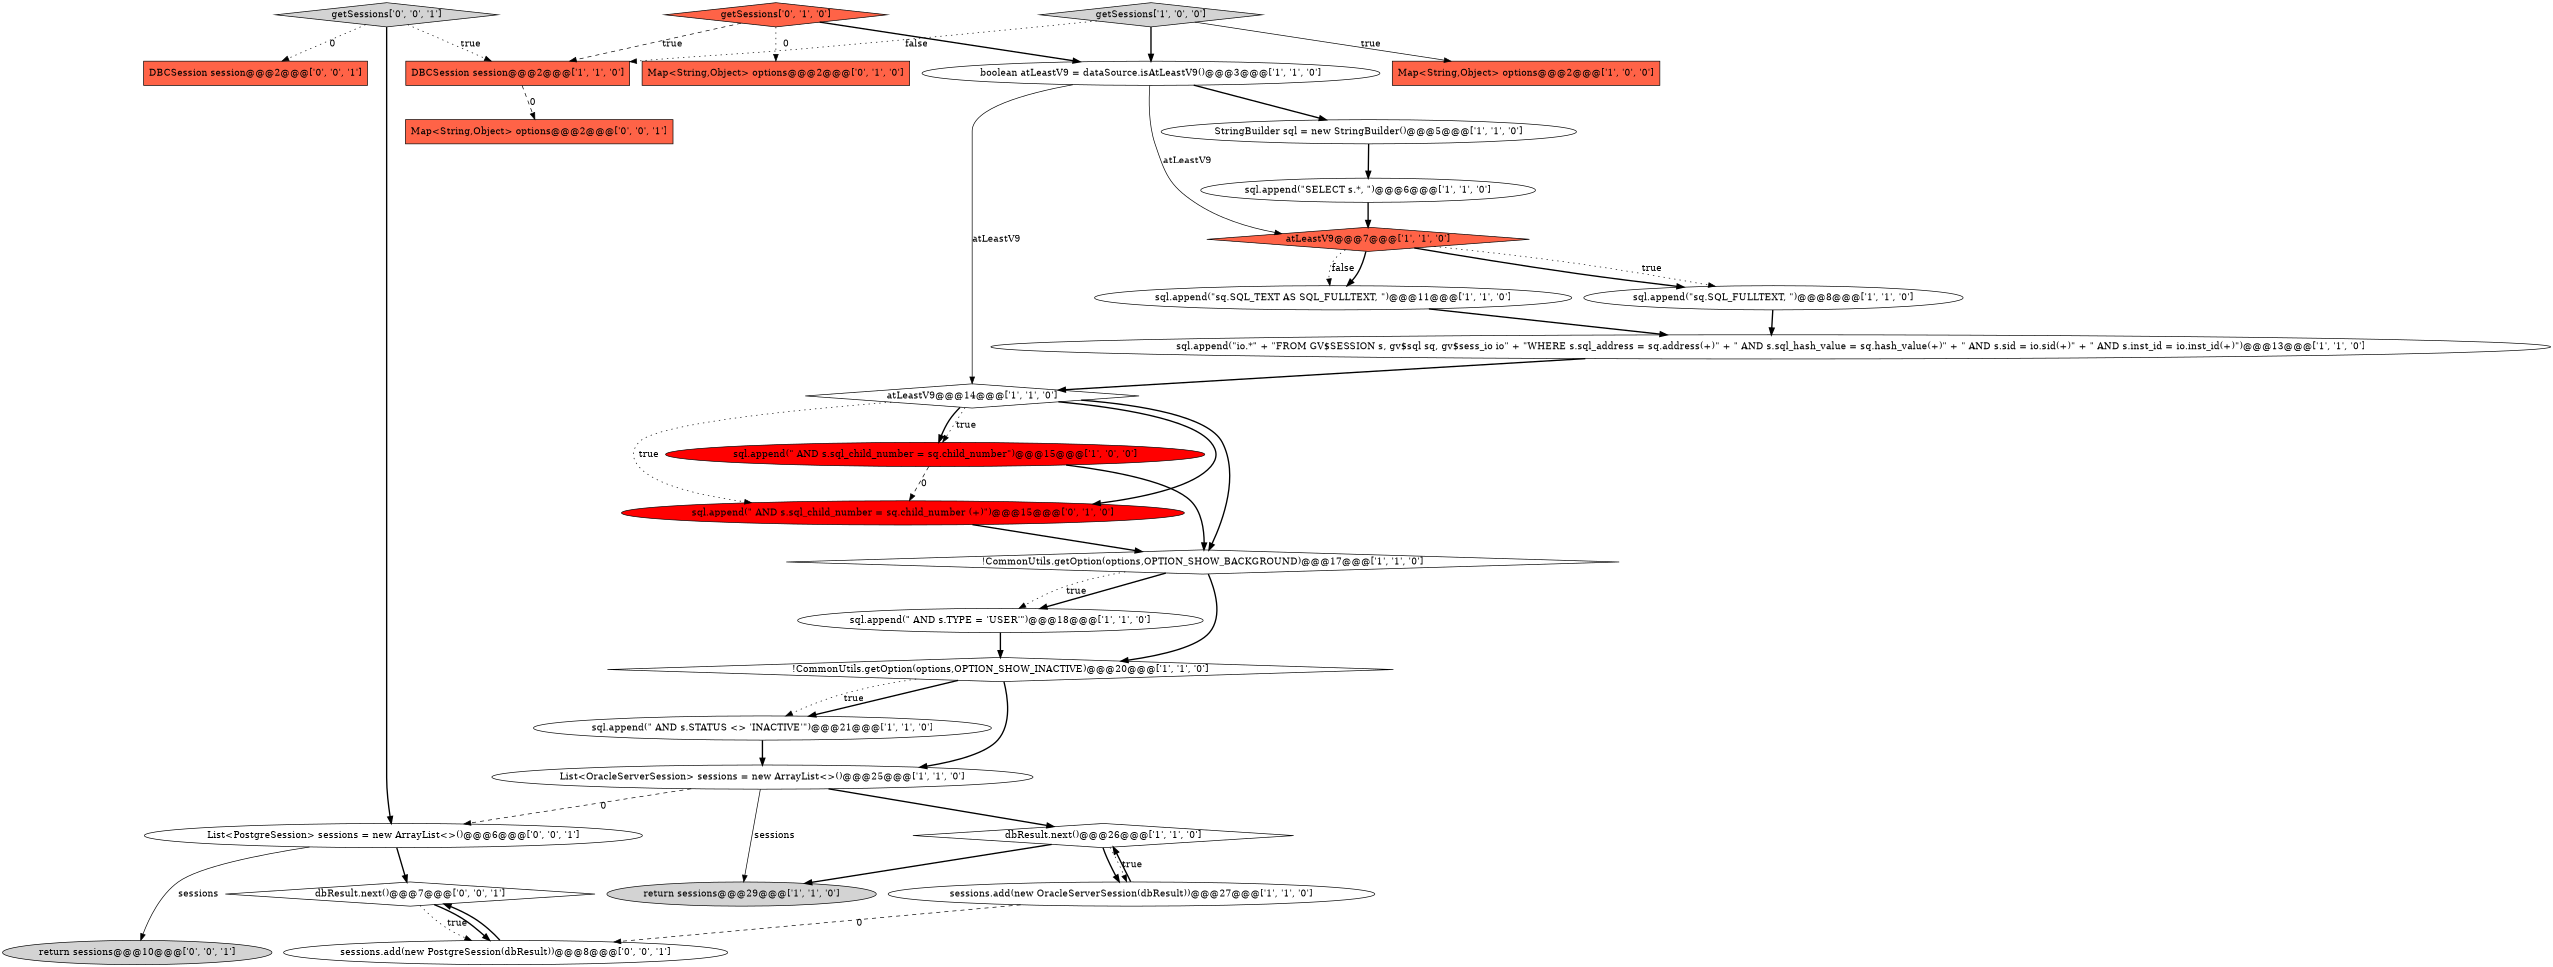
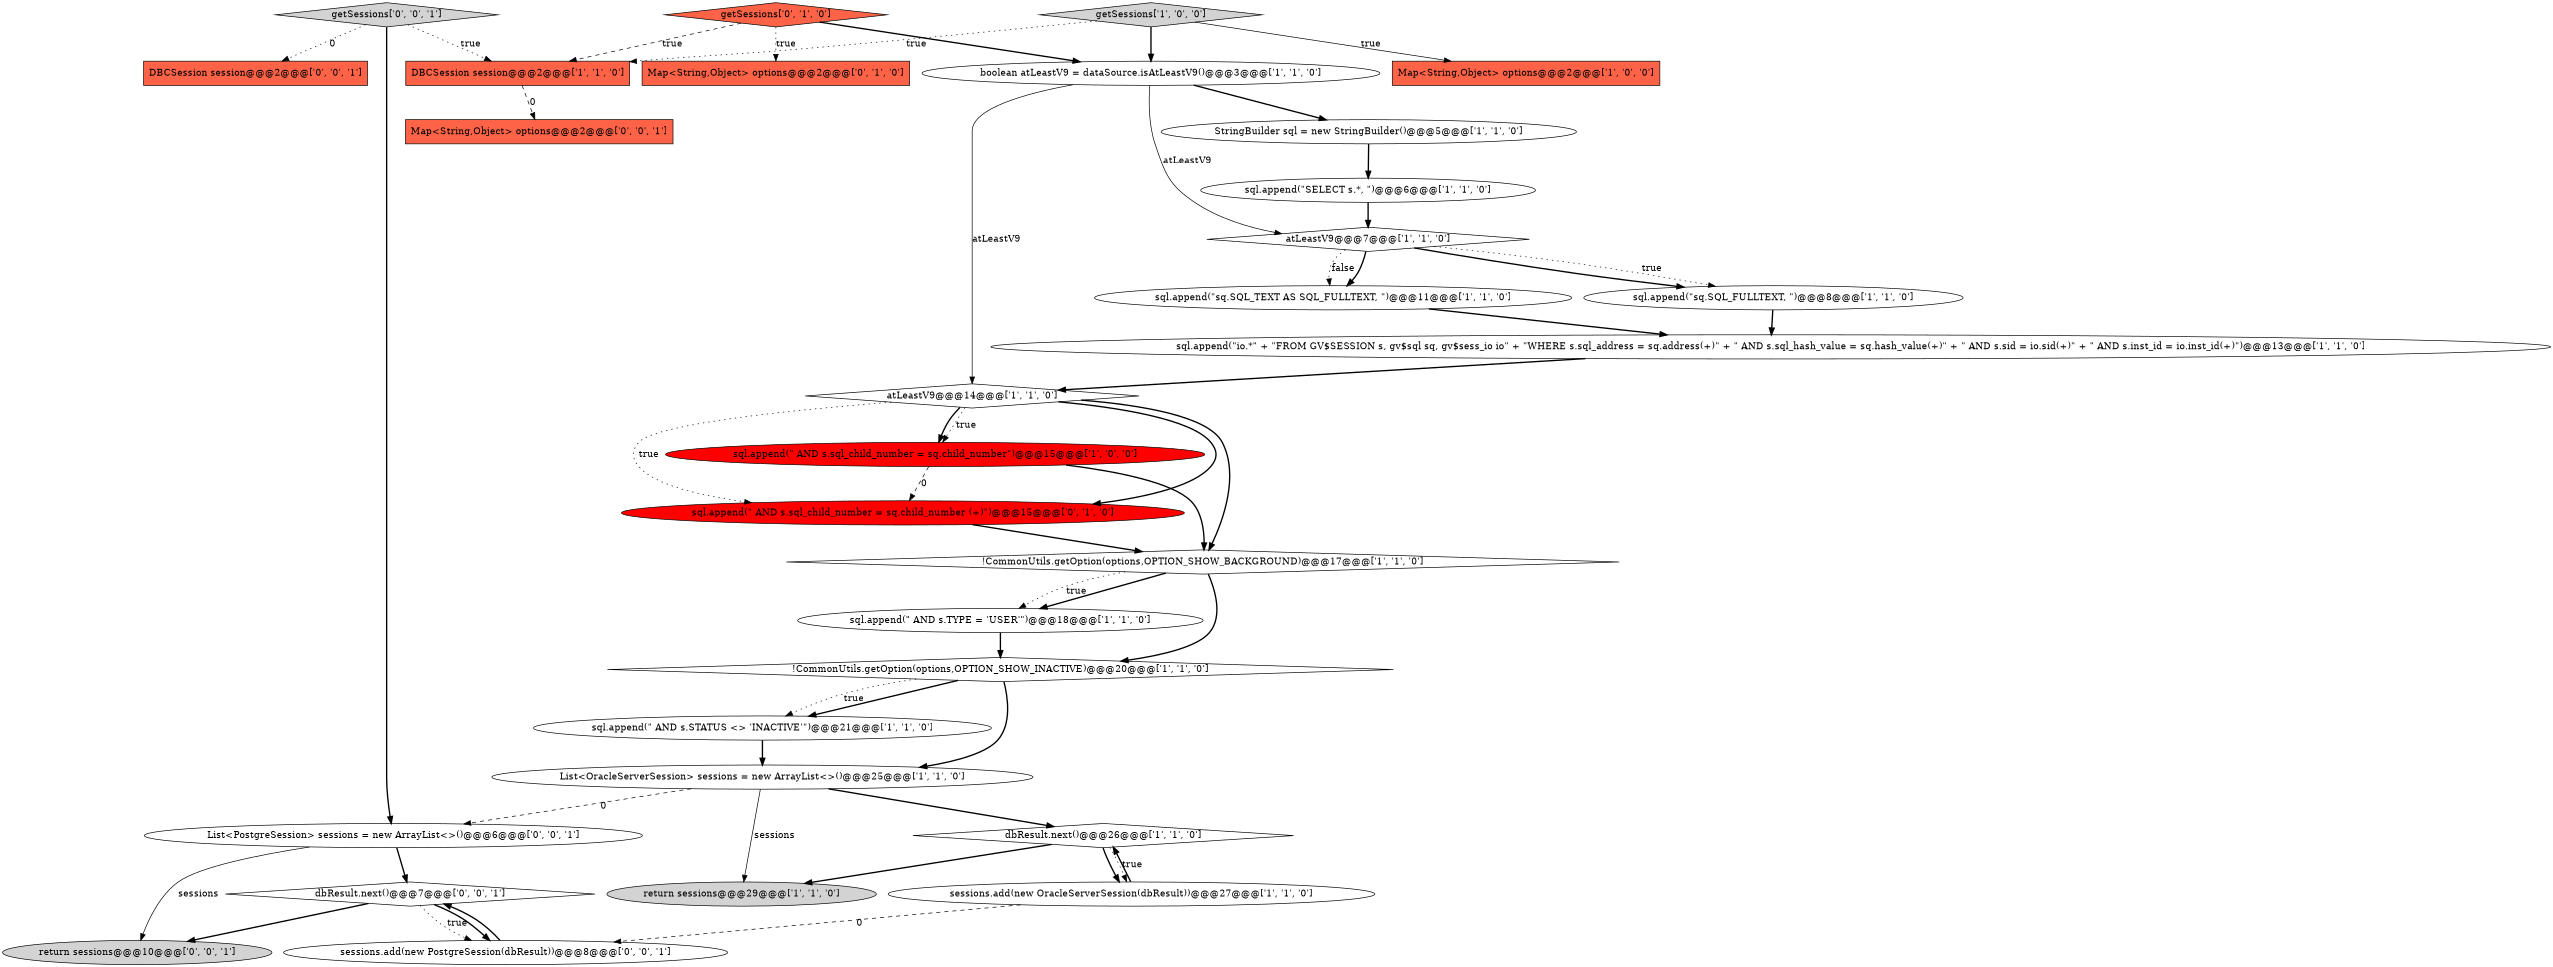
edge "getSessions['0', '1', '0']" -> "Map<String,Object> options@@@2@@@['0', '1', '0']": label "0" -> "true"
edge "getSessions['1', '0', '0']" -> "DBCSession session@@@2@@@['1', '1', '0']": label "false" -> "true"
node "atLeastV9@@@7@@@['1', '1', '0']": fillcolor tomato -> white
edge "dbResult.next()@@@7@@@['0', '0', '1']" -> "return sessions@@@10@@@['0', '0', '1']": added
